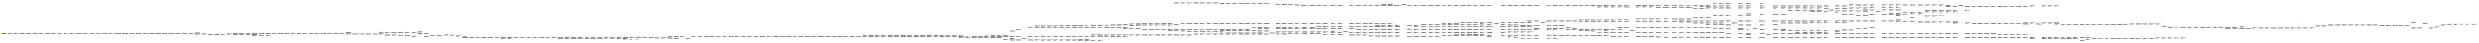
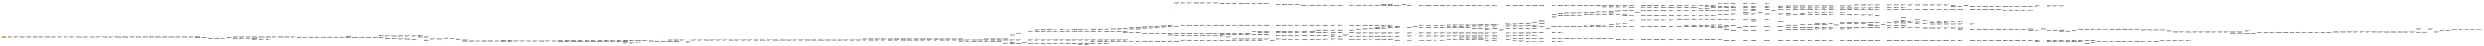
node "BB (0x4012c1 .. 0x4012c2)(0x2) 0x4012c1 jmp 0x4012d3": added
